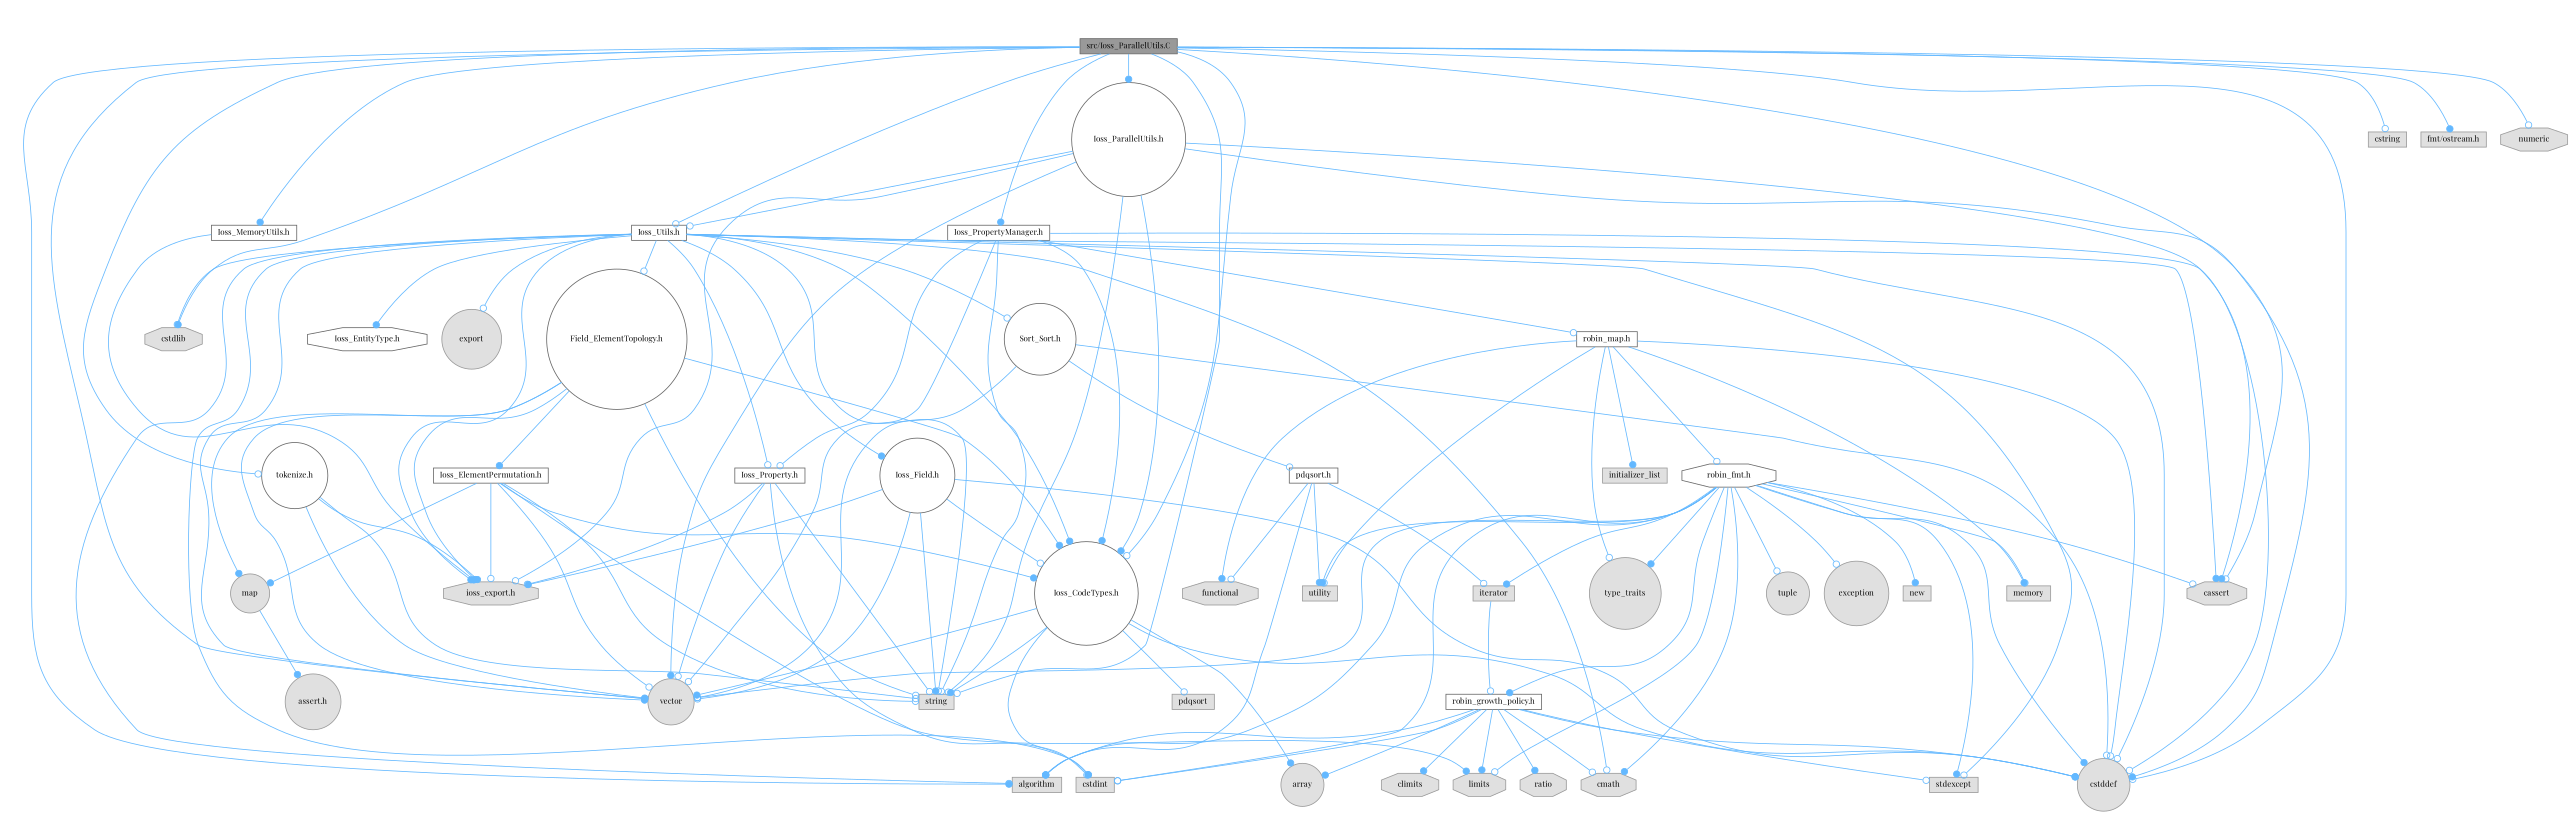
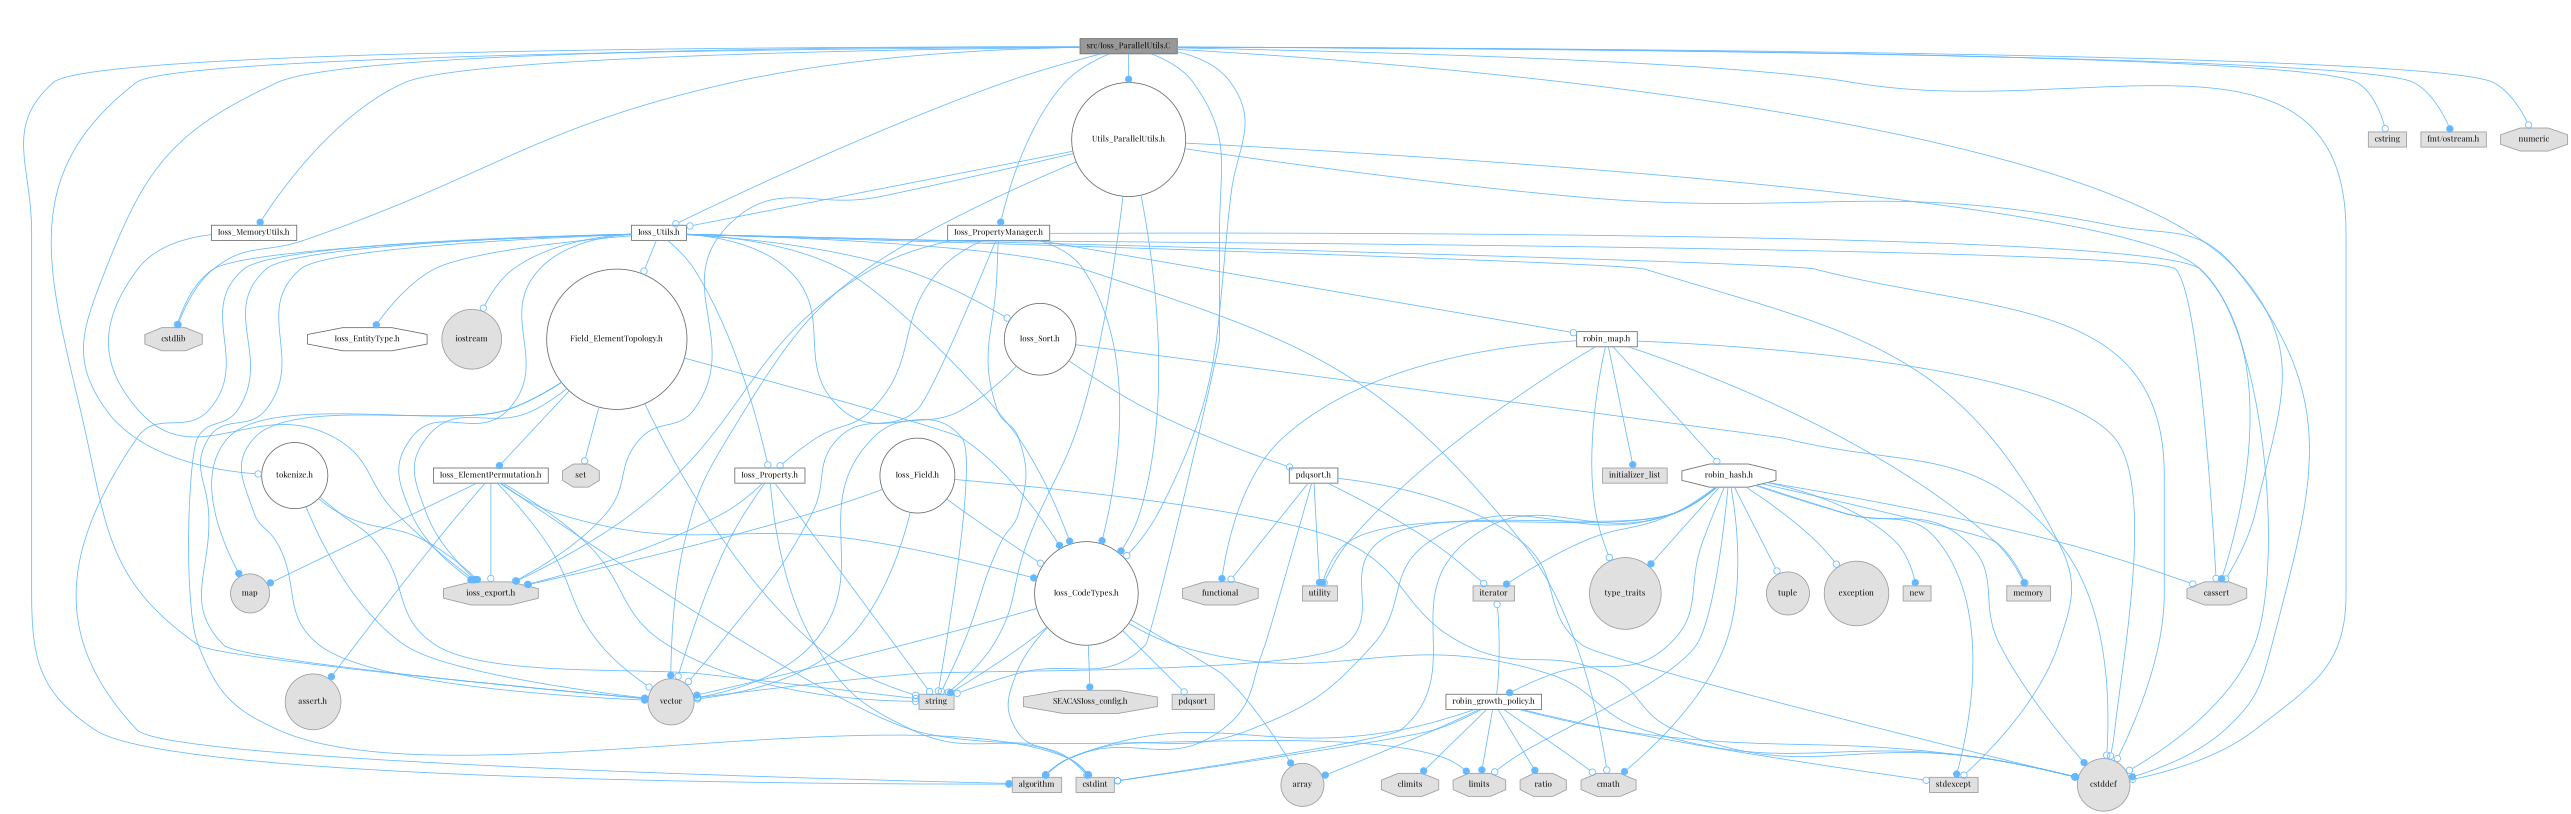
node "Ioss_ParallelUtils.h": label "Ioss_ParallelUtils.h" -> "Utils_ParallelUtils.h"
edge "Ioss_Utils.h" -> "cassert": arrowhead dot -> odot
node "export": label "export" -> "iostream"
node "Sort_Sort.h": label "Sort_Sort.h" -> "Ioss_Sort.h"
edge "Ioss_Utils.h" -> "Ioss_Field.h": removed
edge "Ioss_PropertyManager.h" -> "ioss_export.h": added
node "set": added
node "robin_fmt.h": label "robin_fmt.h" -> "robin_hash.h"
edge "Ioss_Field.h" -> "string": removed
edge "map" -> "assert.h": now "Ioss_ElementPermutation.h" -> "assert.h"
edge "iterator" -> "robin_growth_policy.h": reversed
edge "pdqsort.h" -> "cstddef": added
node "SEACASIoss_config.h": added
